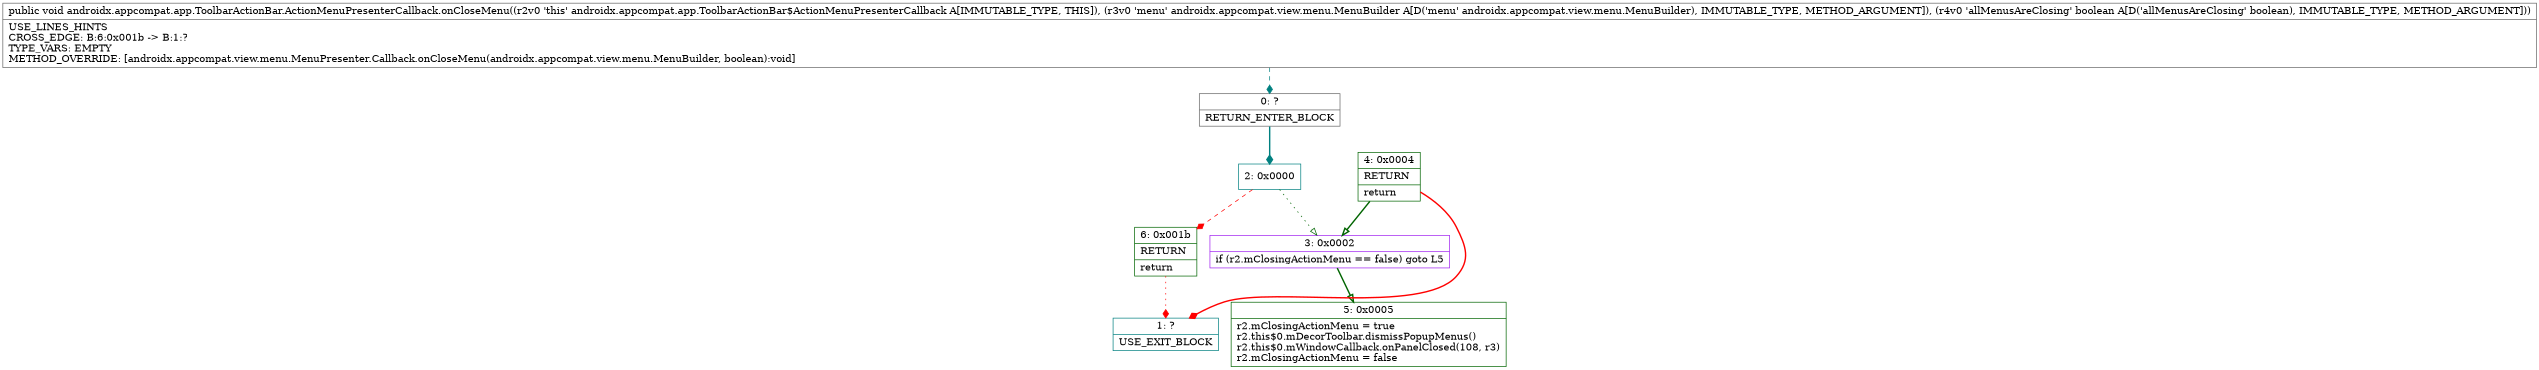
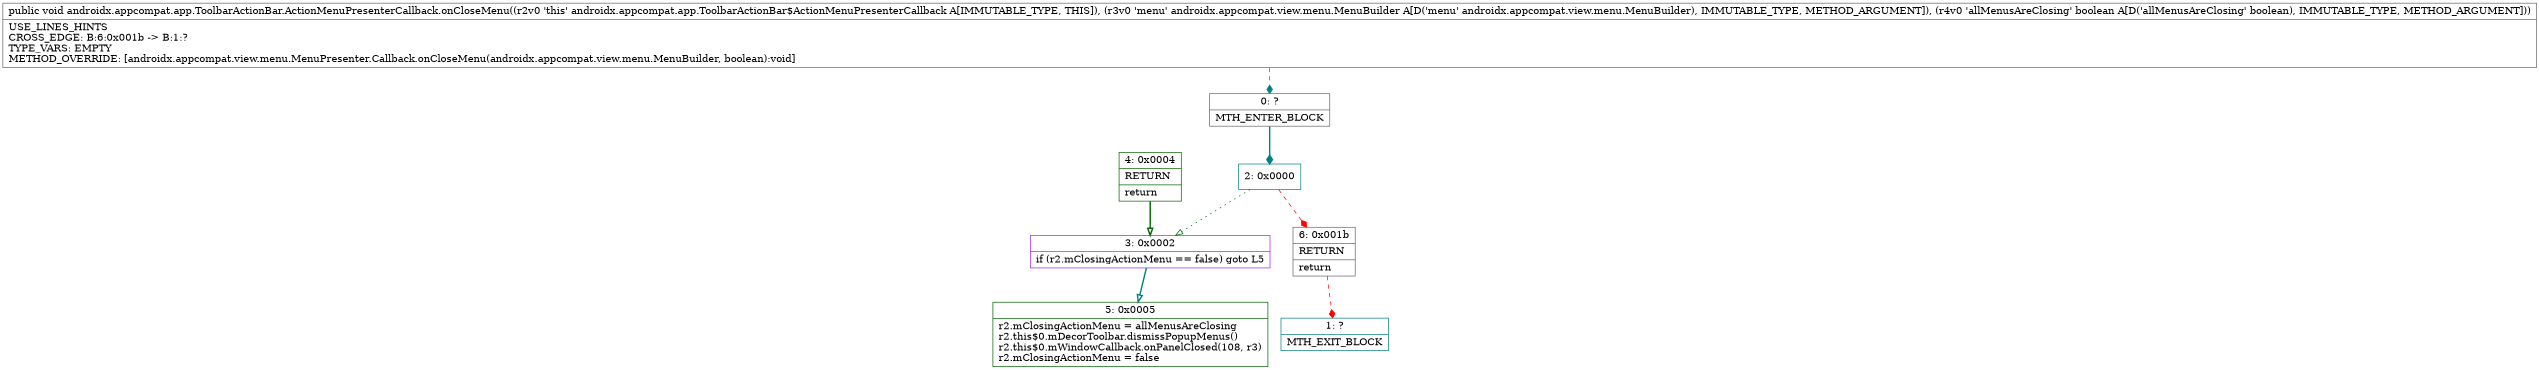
node "0: ?": text "RETURN_ENTER_BLOCK" -> "MTH_ENTER_BLOCK"
node "6: 0x001b": color darkgreen -> gray40
edge "3: 0x0002" -> "5: 0x0005": color darkgreen -> teal
edge "6: 0x001b" -> "1: ?": style dotted -> dashed
edge "4: 0x0004" -> "1: ?": removed
node "5: 0x0005": text "r2.mClosingActionMenu = true" -> "r2.mClosingActionMenu = allMenusAreClosing"
node "1: ?": text "USE_EXIT_BLOCK" -> "MTH_EXIT_BLOCK"
